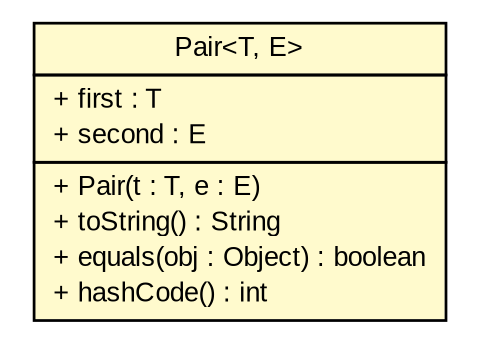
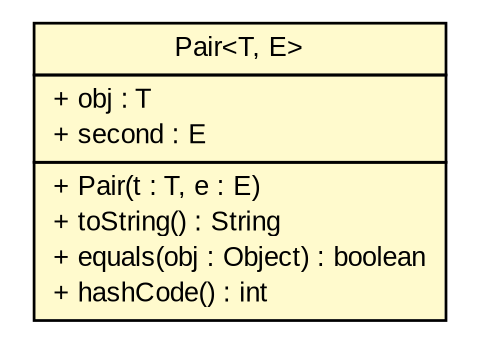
node "Pair<T, E>": text "+ first : T" -> "+ obj : T"
